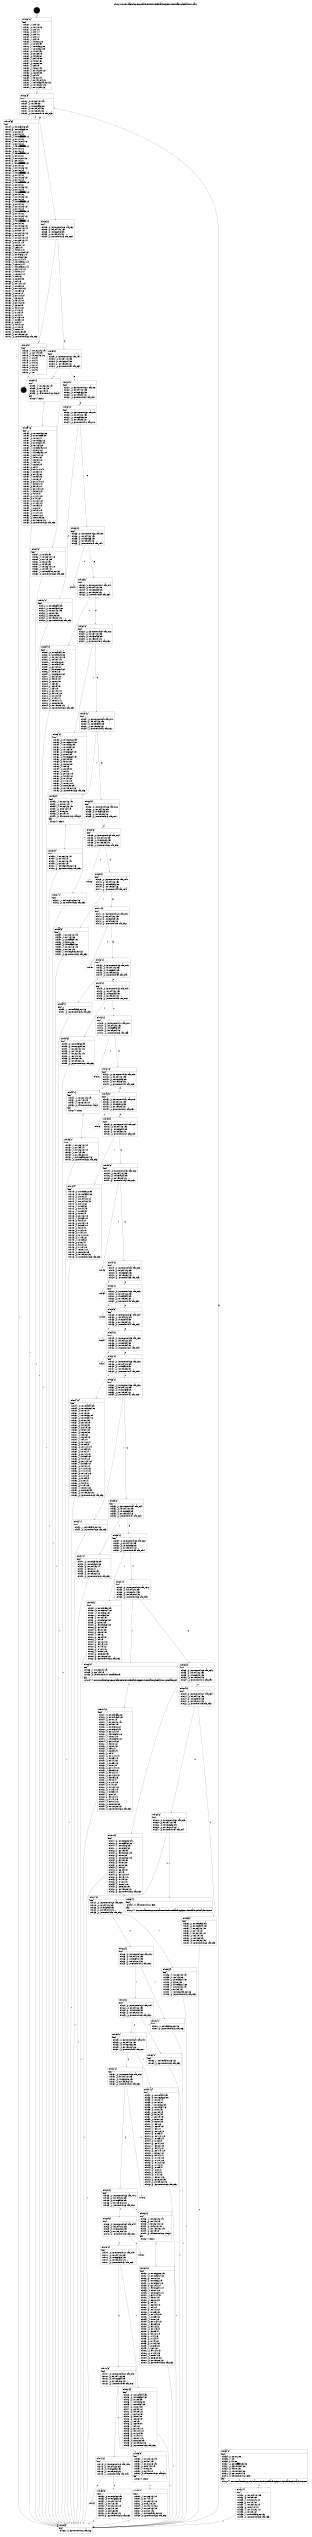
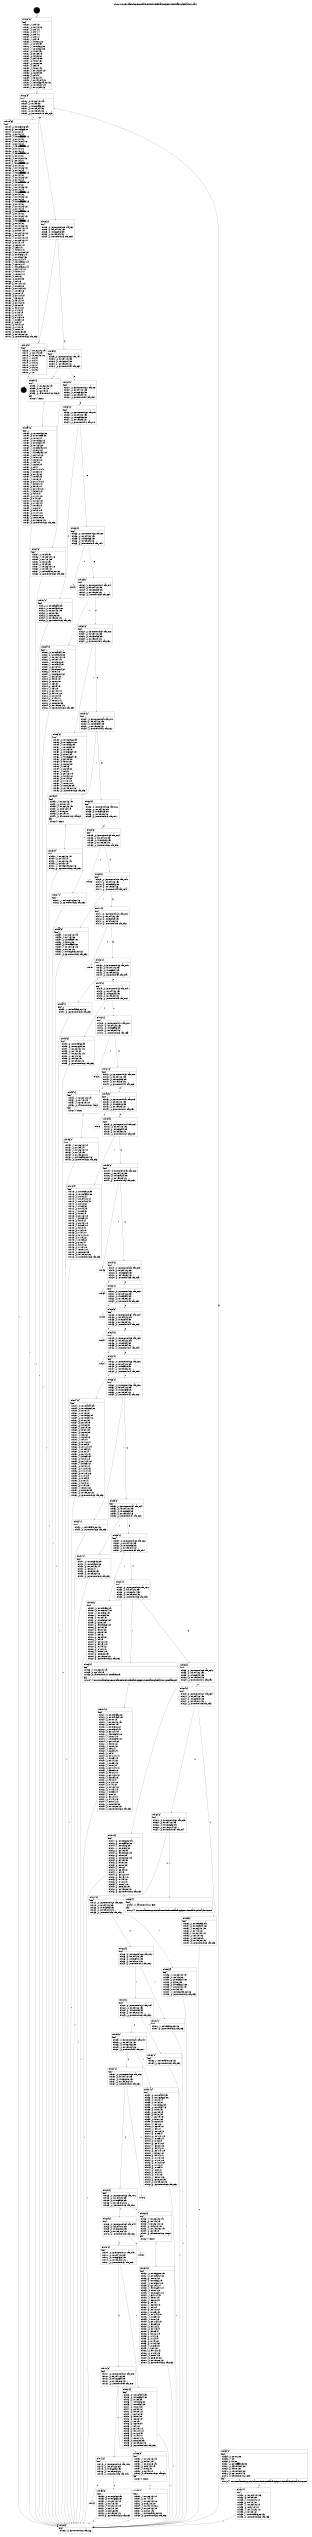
edge "0x4017ca [333]" -> "0x4012c6 [29]": reversed
